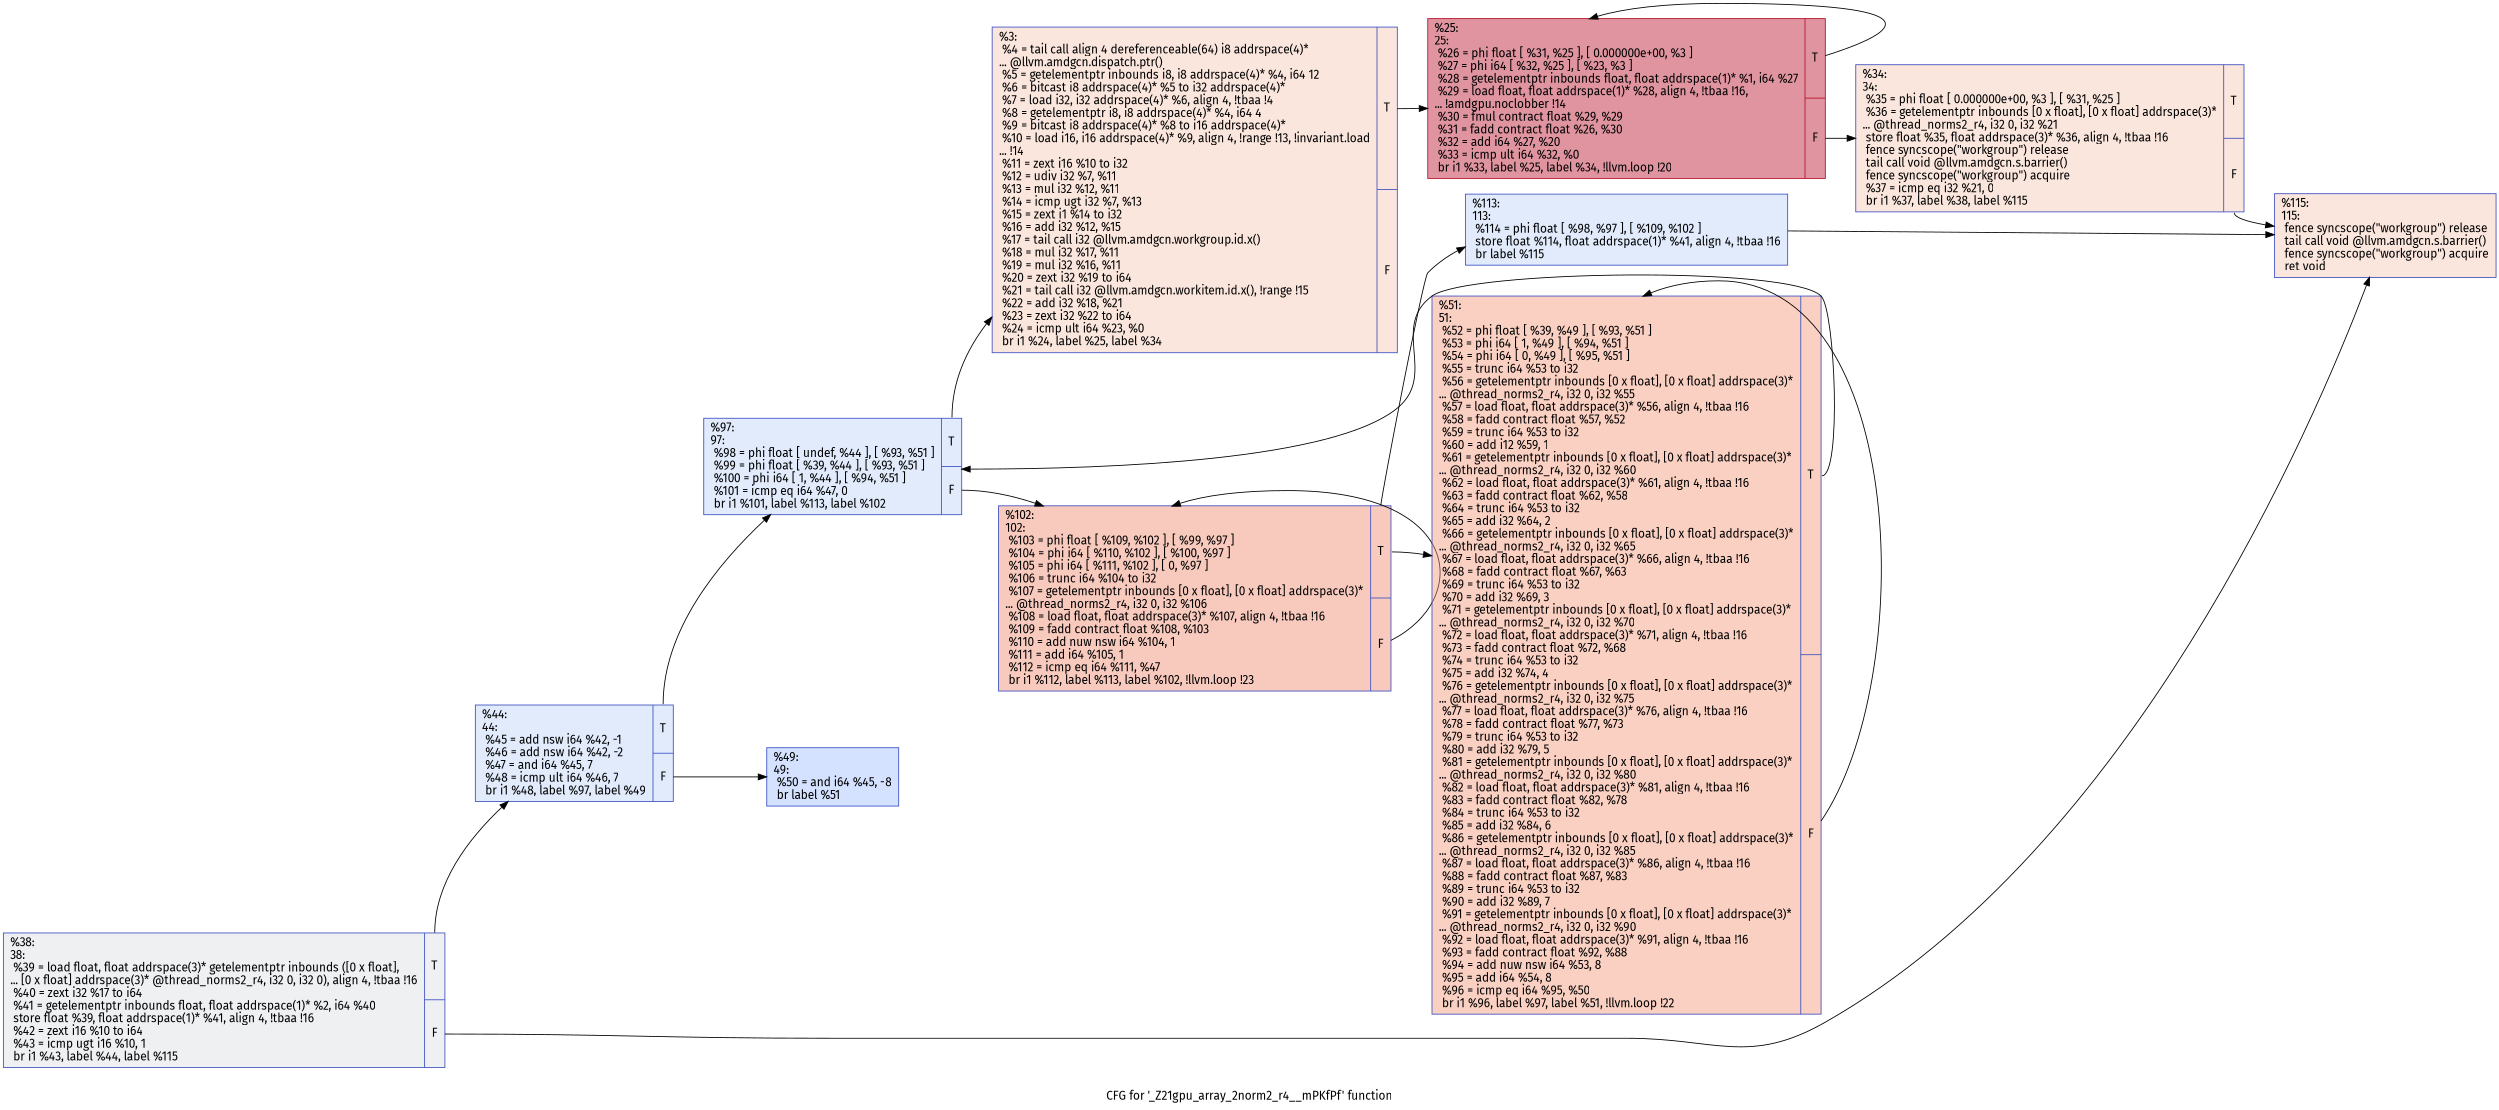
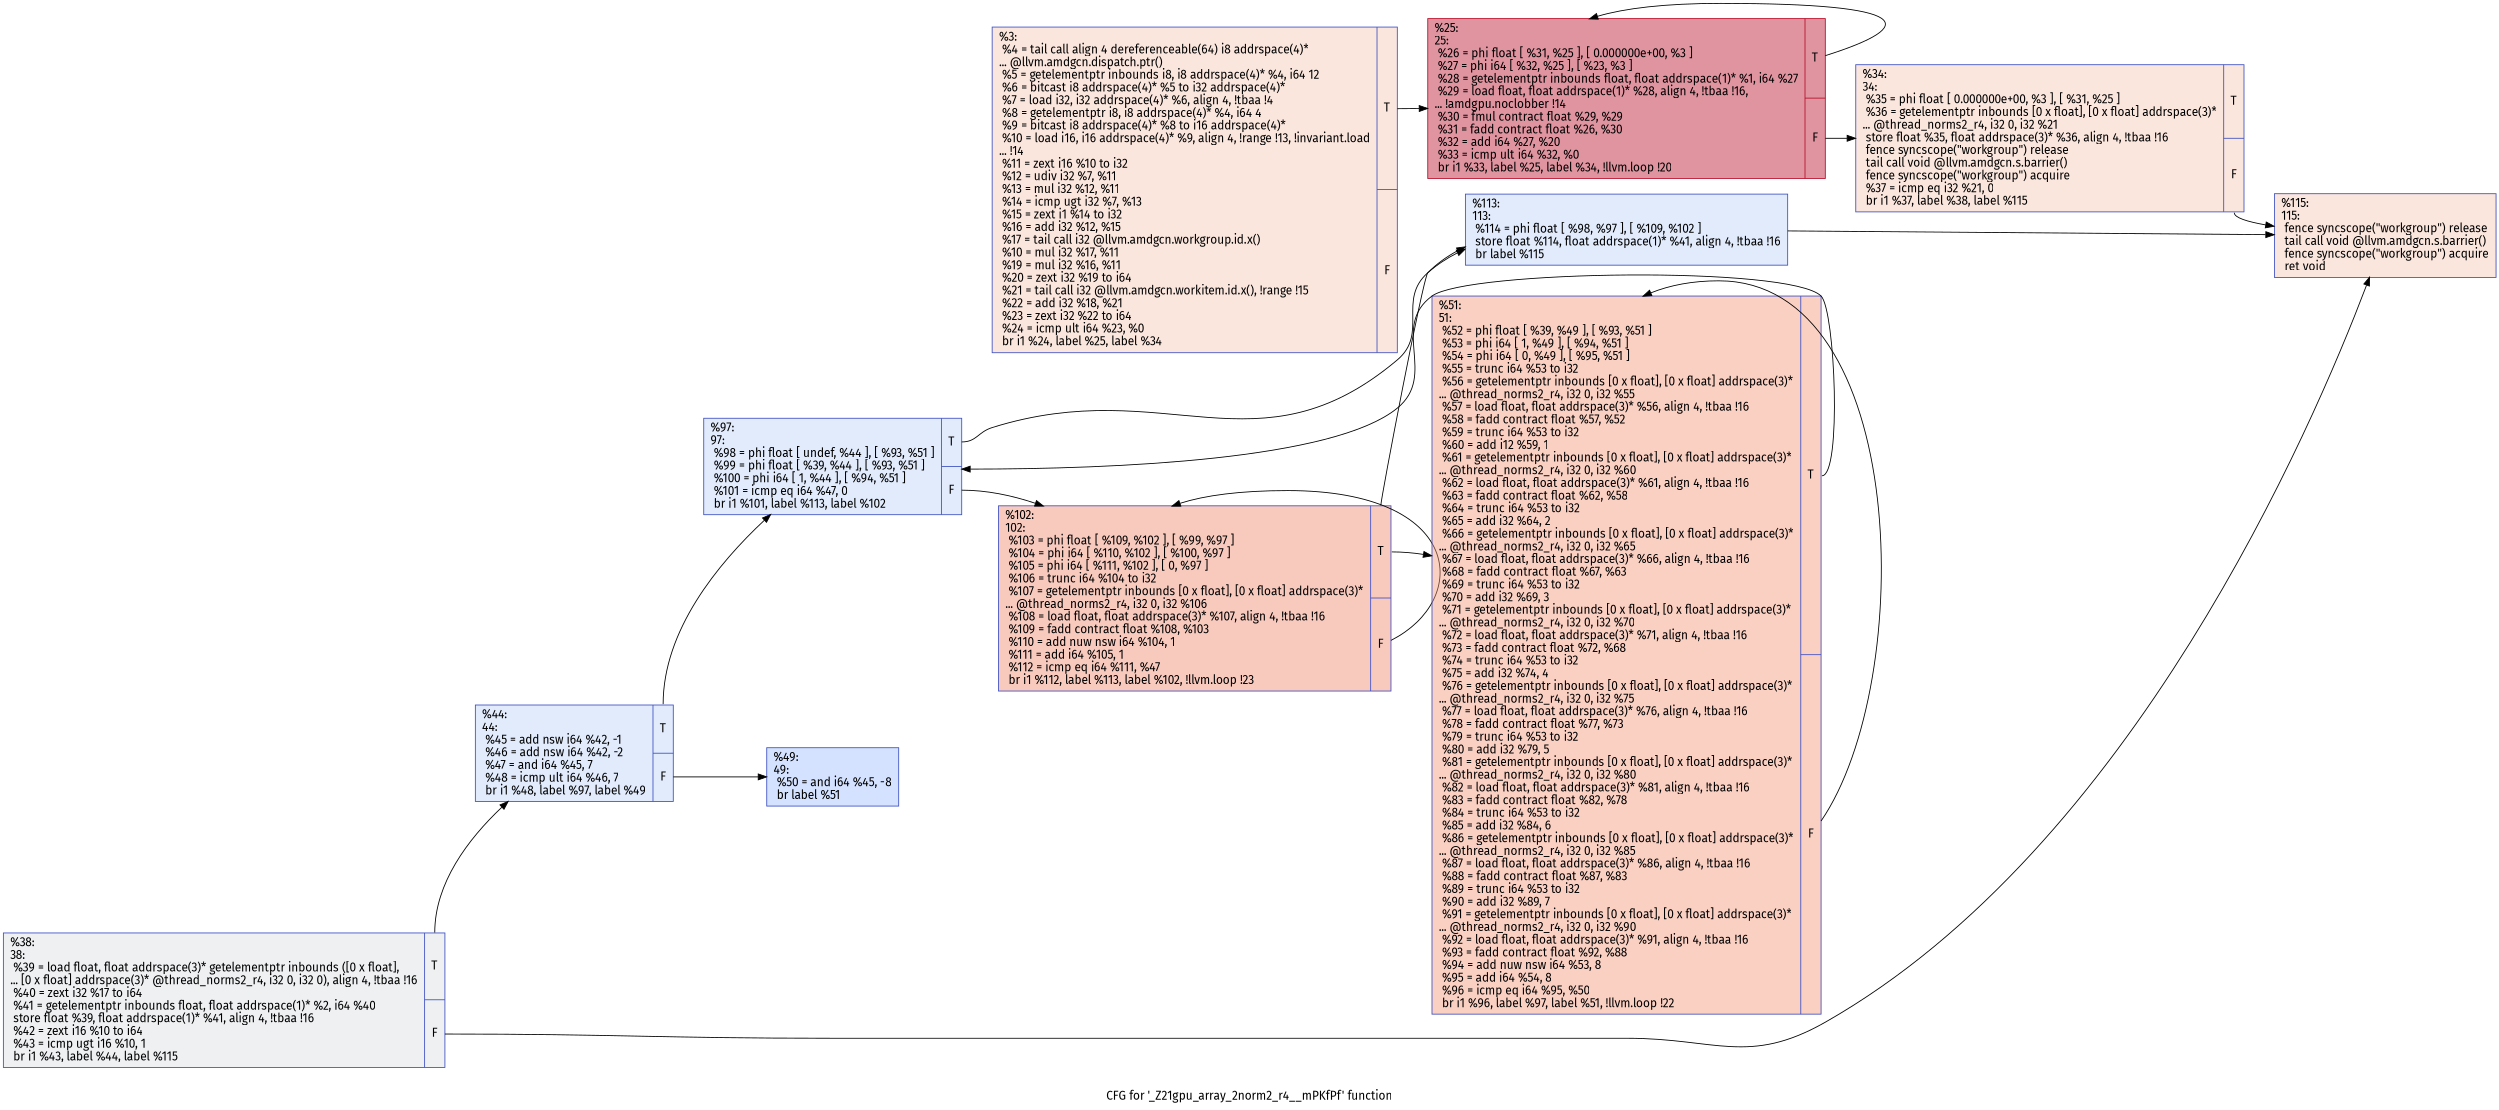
node "%3:": text "%18 = mul i32 %17, %11" -> "%10 = mul i32 %17, %11"
edge "%97:" -> "%3:": now "%97:" -> "%113:"
